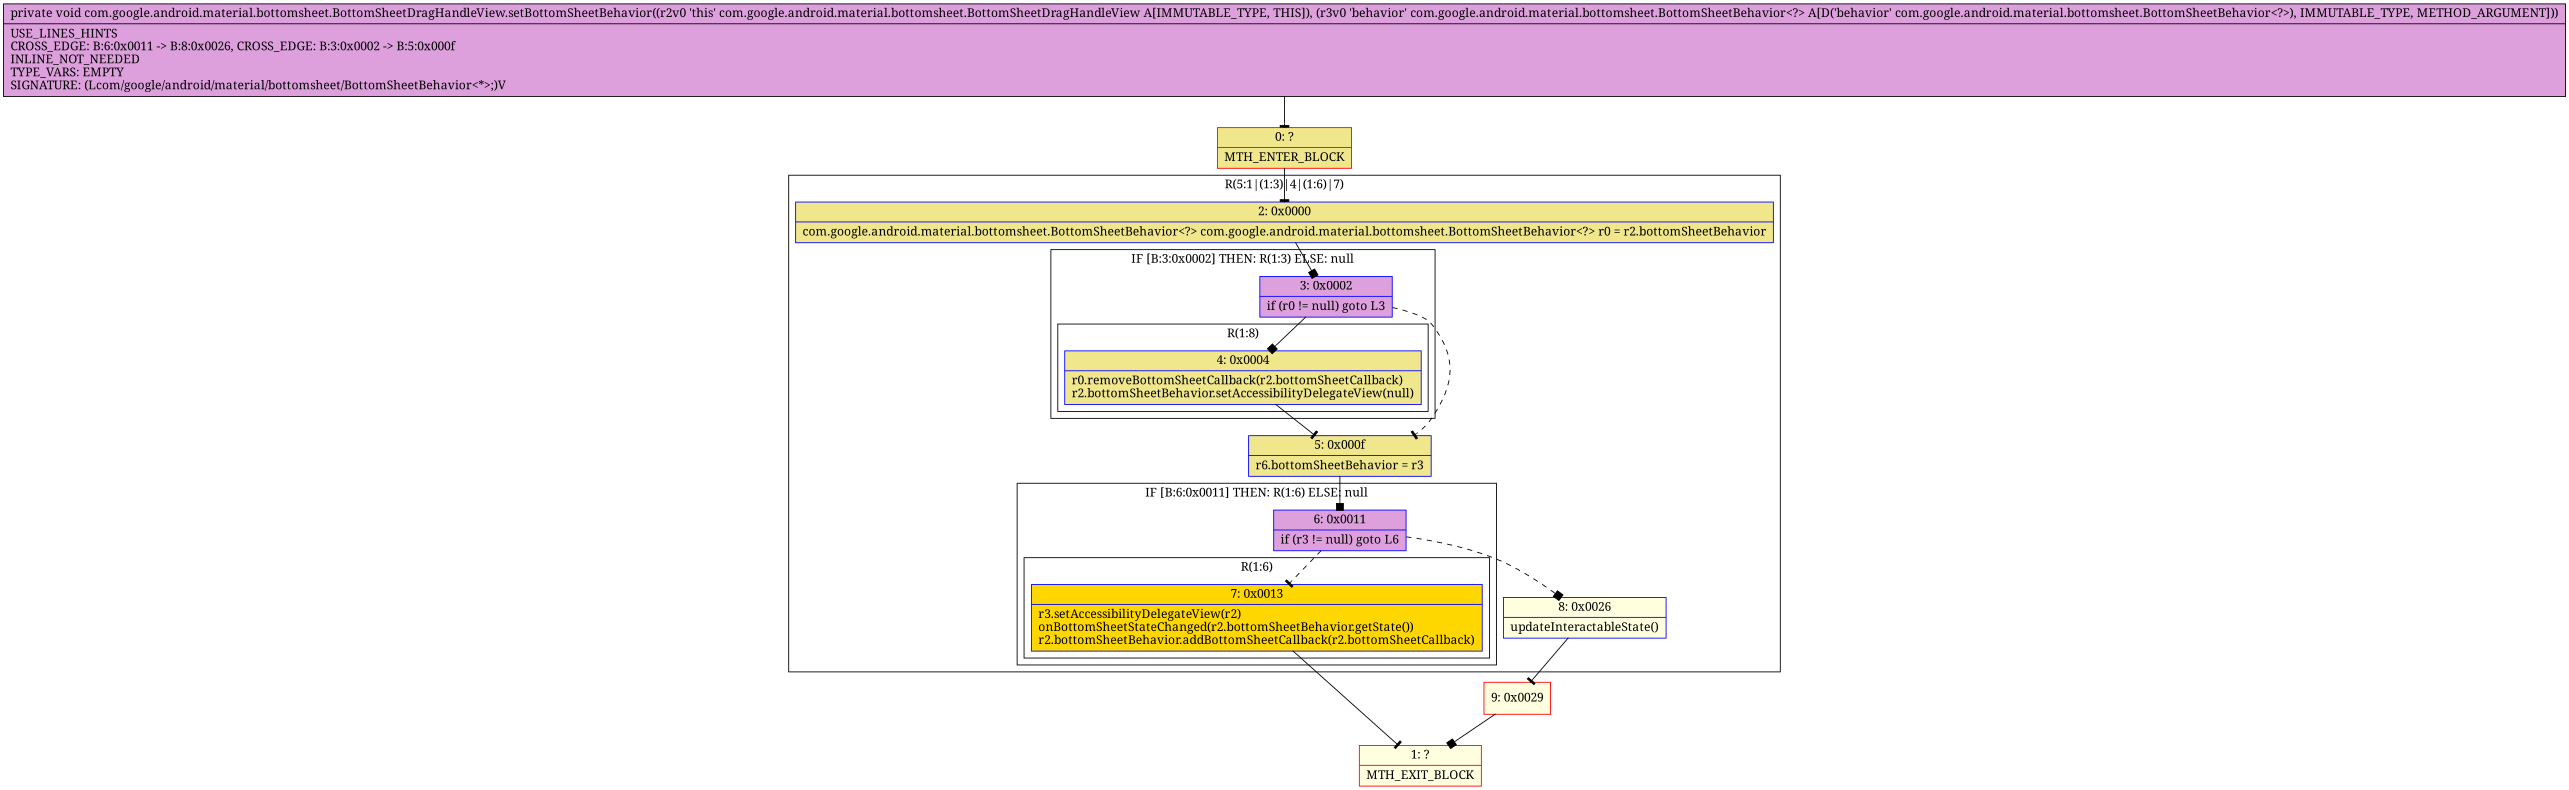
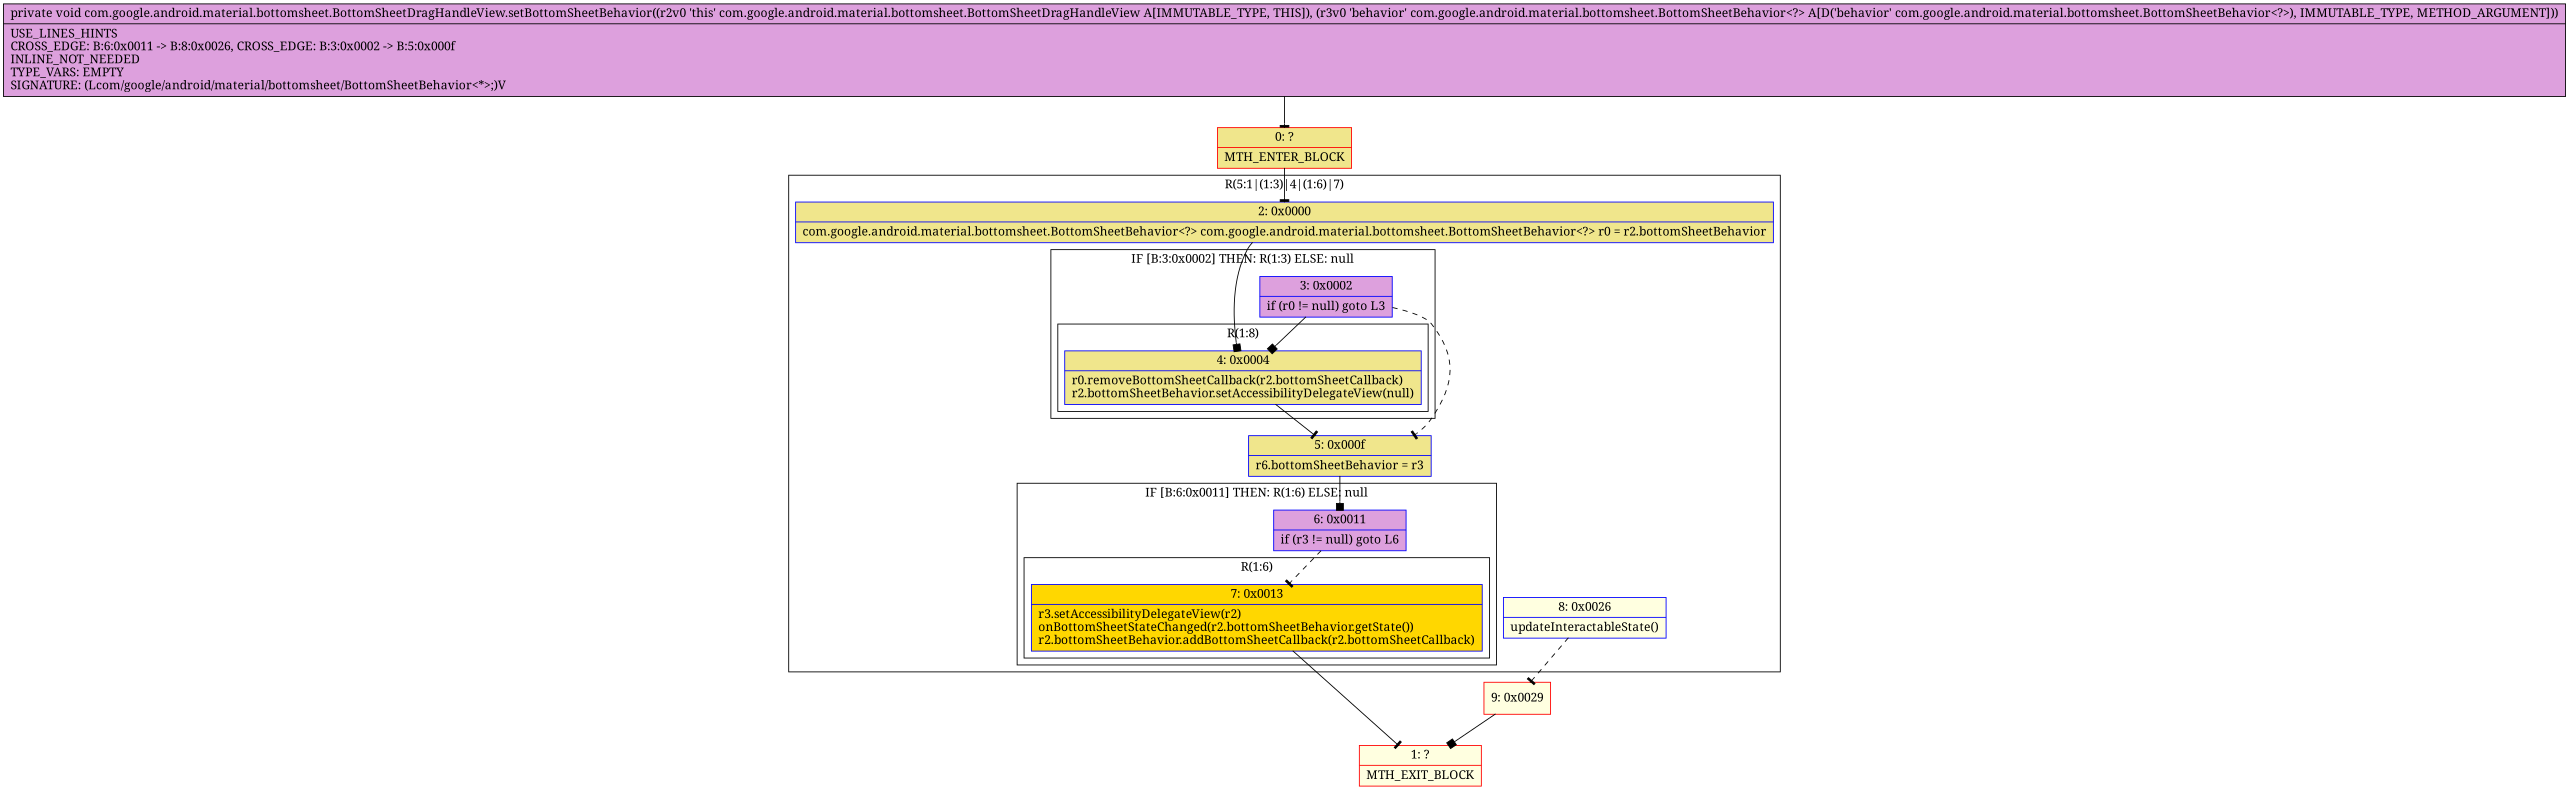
edge "2: 0x0000" -> "3: 0x0002": now "2: 0x0000" -> "4: 0x0004"
edge "6: 0x0011" -> "8: 0x0026": removed
edge "8: 0x0026" -> "9: 0x0029": style solid -> dashed
